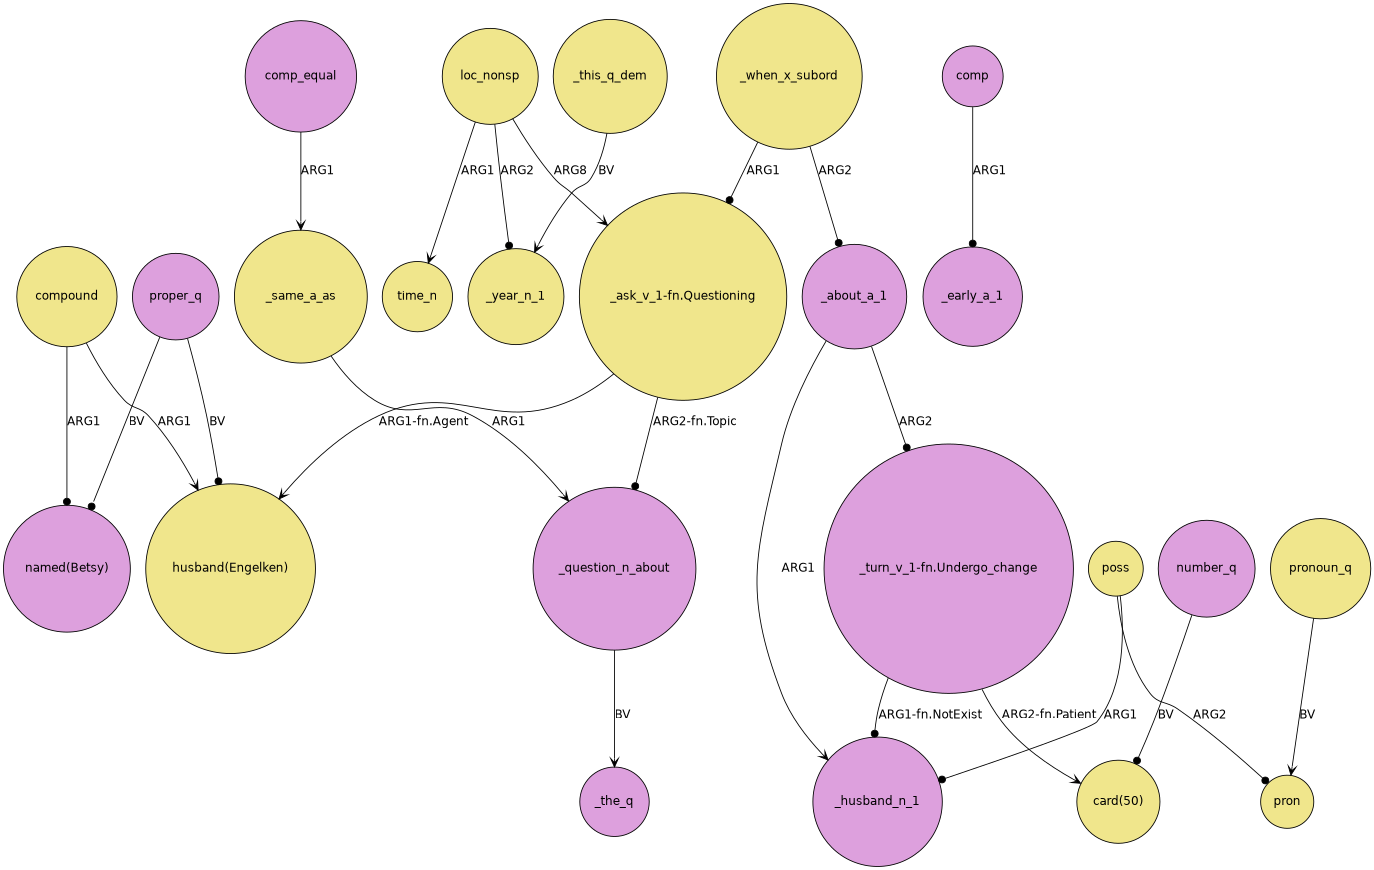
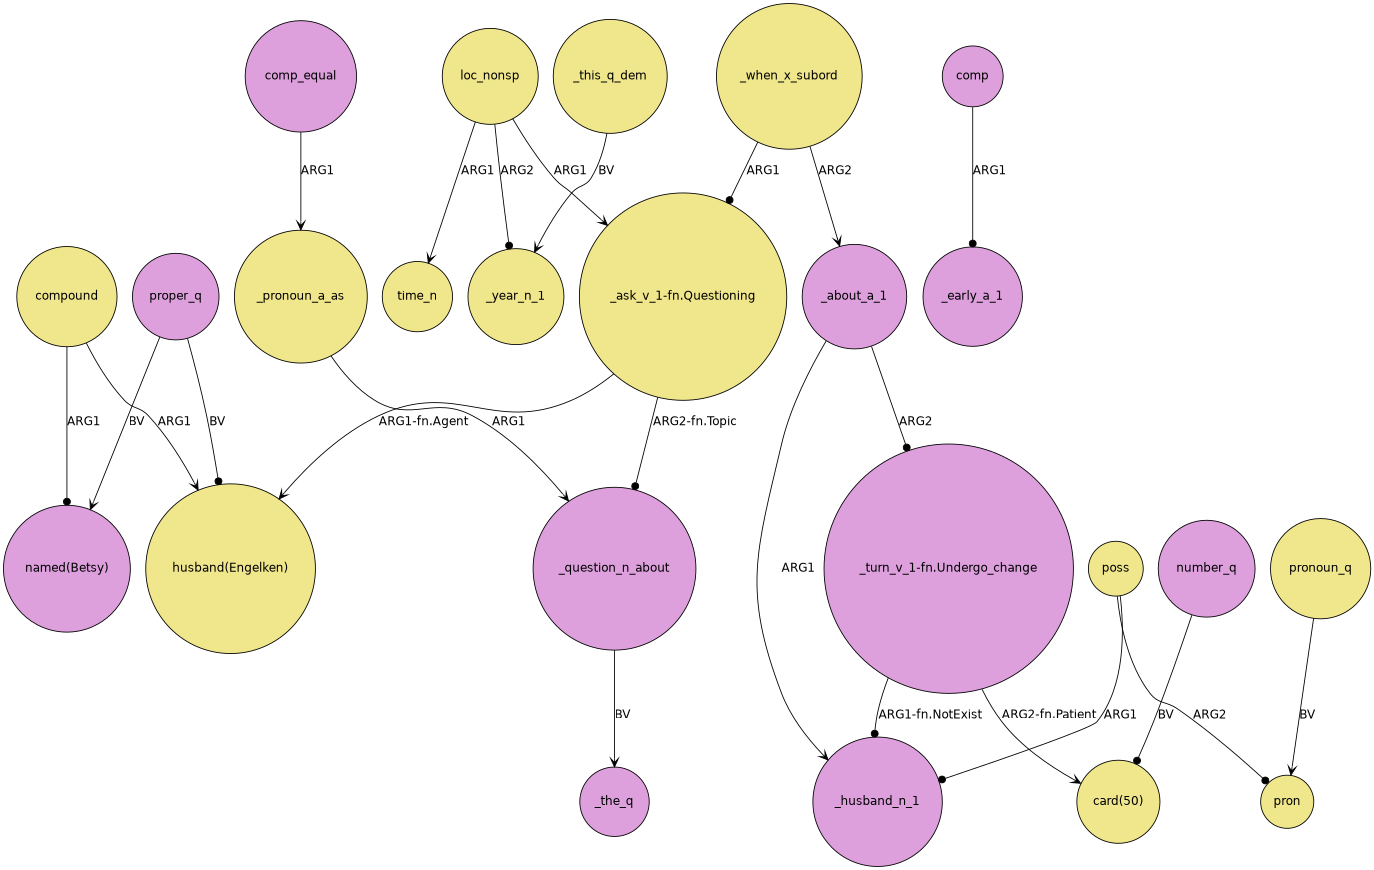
edge "loc_nonsp" -> "_ask_v_1-fn.Questioning": label "ARG8" -> "ARG1"
edge "_when_x_subord" -> "_about_a_1": arrowhead dot -> vee
node "_same_a_as": label "_same_a_as" -> "_pronoun_a_as"
edge "proper_q" -> "named(Betsy)": arrowhead dot -> vee
